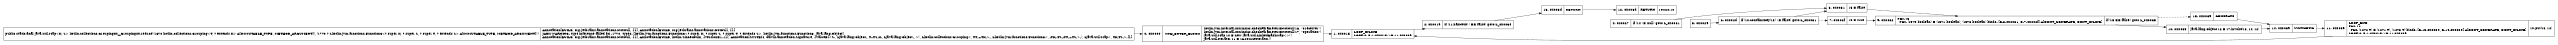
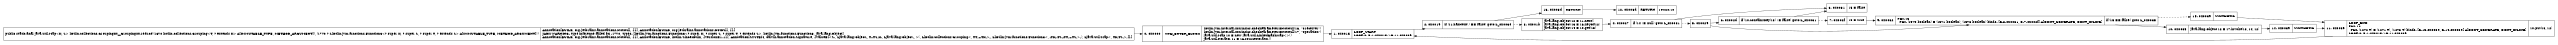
edge "8: 0x0031" -> "9: 0x0032": now "5: 0x0029" -> "9: 0x0032"
node "15: 0x0039": text "GENERATE" -> "SYNTHETIC"
edge "15: 0x0039" -> "14: 0x0039": now "15: 0x0039" -> "11: 0x0039"
edge "4: 0x0027" -> "5: 0x0029": added
node "3: 0x001b": added
node "1: 0x0015": text "LOOP_INLINE" -> "LOOP_START"
